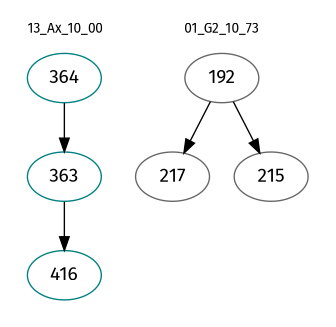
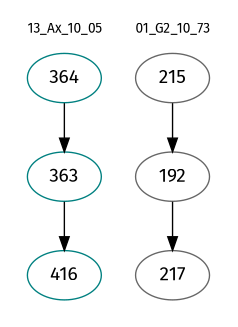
cluster "13_Ax_10_00": label "13_Ax_10_00" -> "13_Ax_10_05"
edge "192" -> "215": reversed
